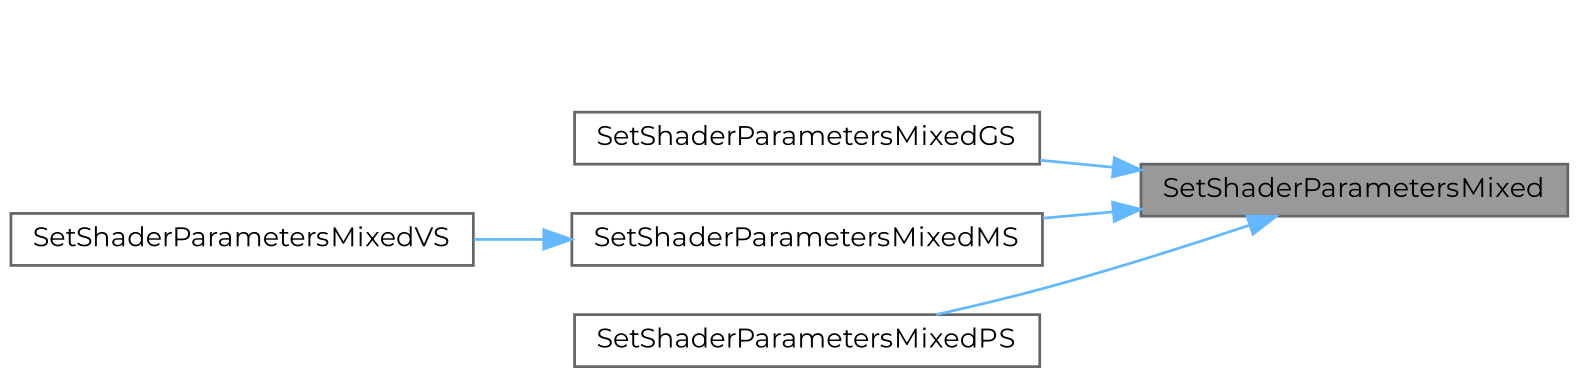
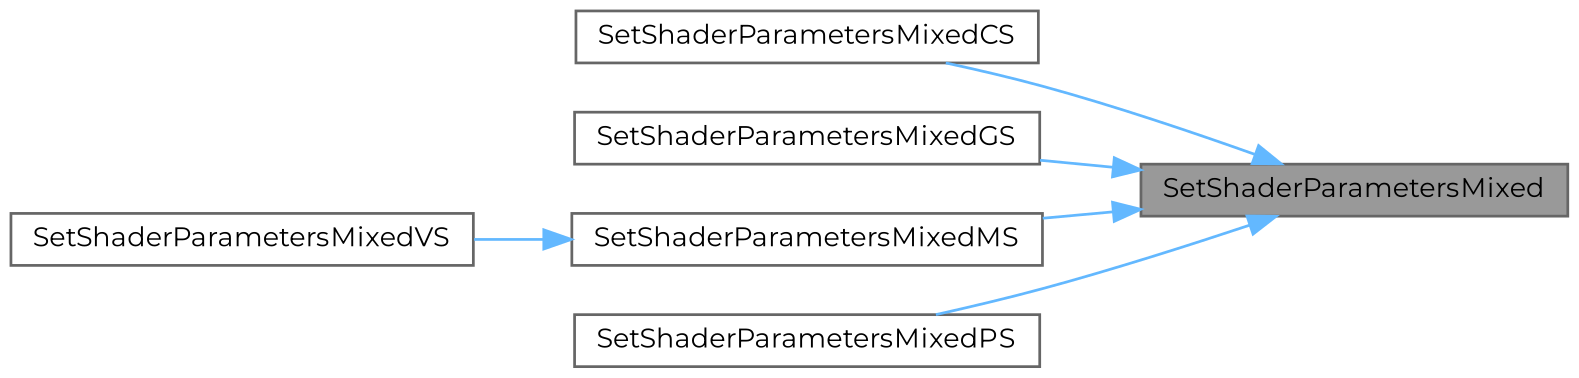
node "SetShaderParametersMixedCS": added
